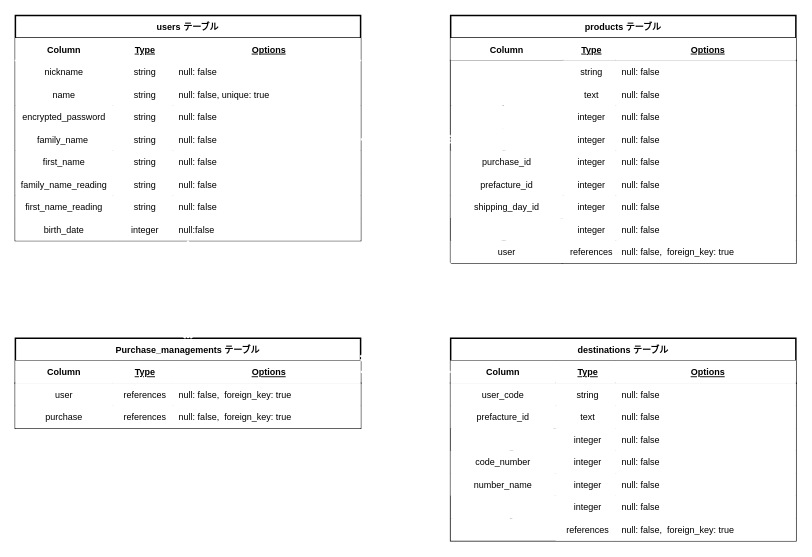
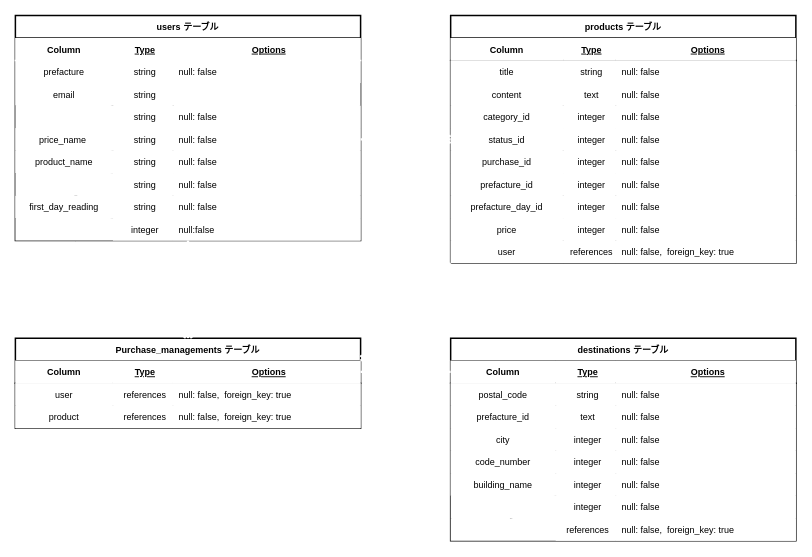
node "nickname": label "nickname" -> "prefacture"
node "title": added
node "null: false, unique: true": removed
node "content": added
node "name": label "name" -> "email"
node "encrypted_password": removed
node "category_id": added
node "status_id": added
node "family_name": label "family_name" -> "price_name"
node "first_name": label "first_name" -> "product_name"
node "family_name_reading": removed
node "first_name_reading": label "first_name_reading" -> "first_day_reading"
node "shipping_day_id": label "shipping_day_id" -> "prefacture_day_id"
node "birth_date": removed
node "price": added
node "user_code": label "user_code" -> "postal_code"
node "purchase": label "purchase" -> "product"
node "city": added
node "number_name": label "number_name" -> "building_name"
